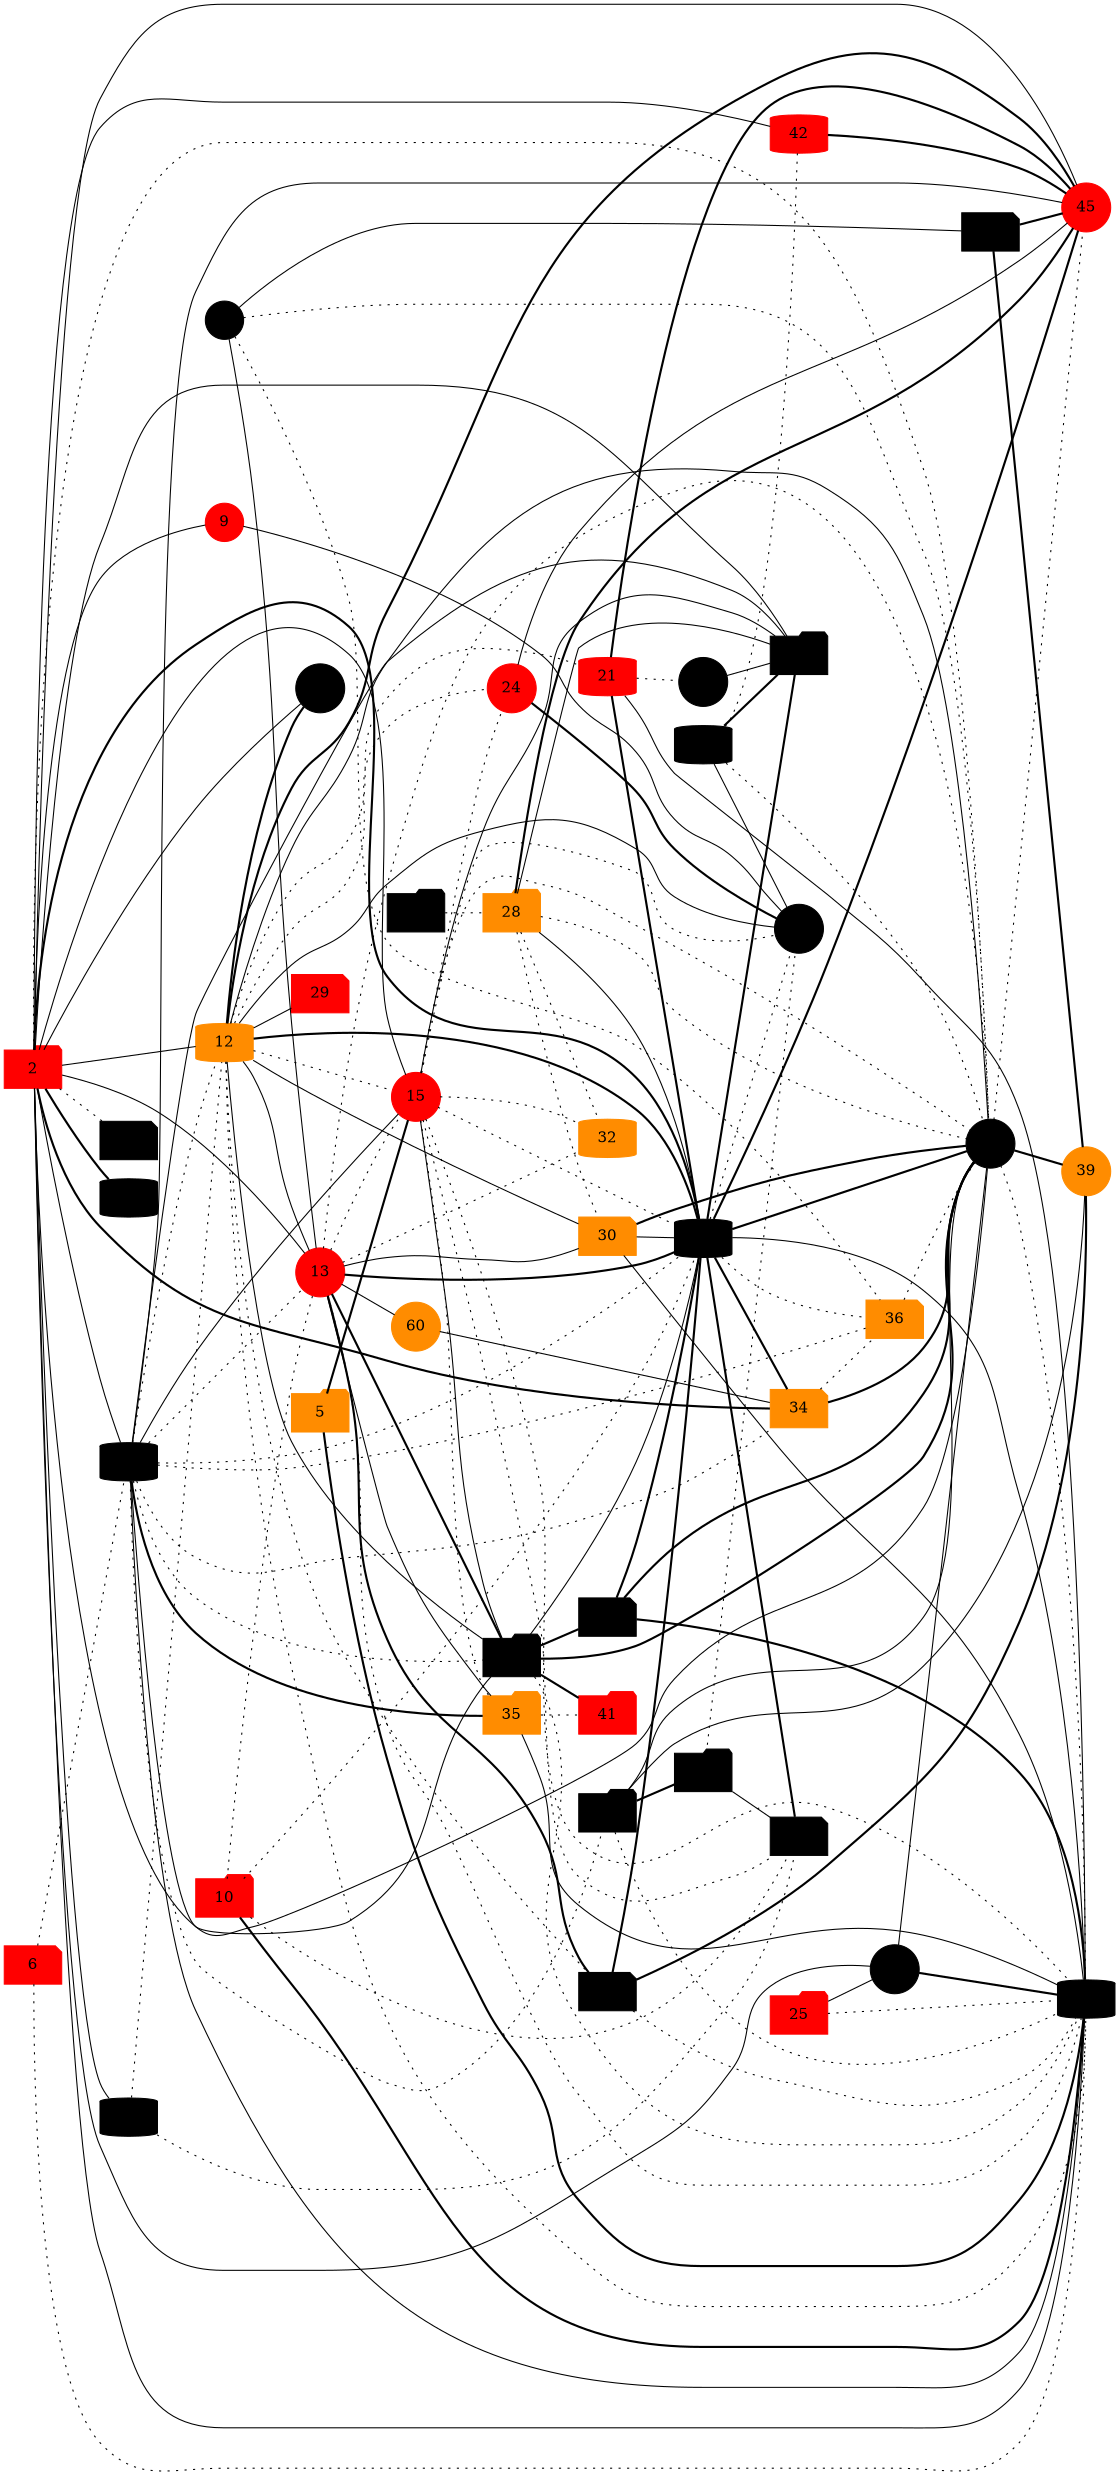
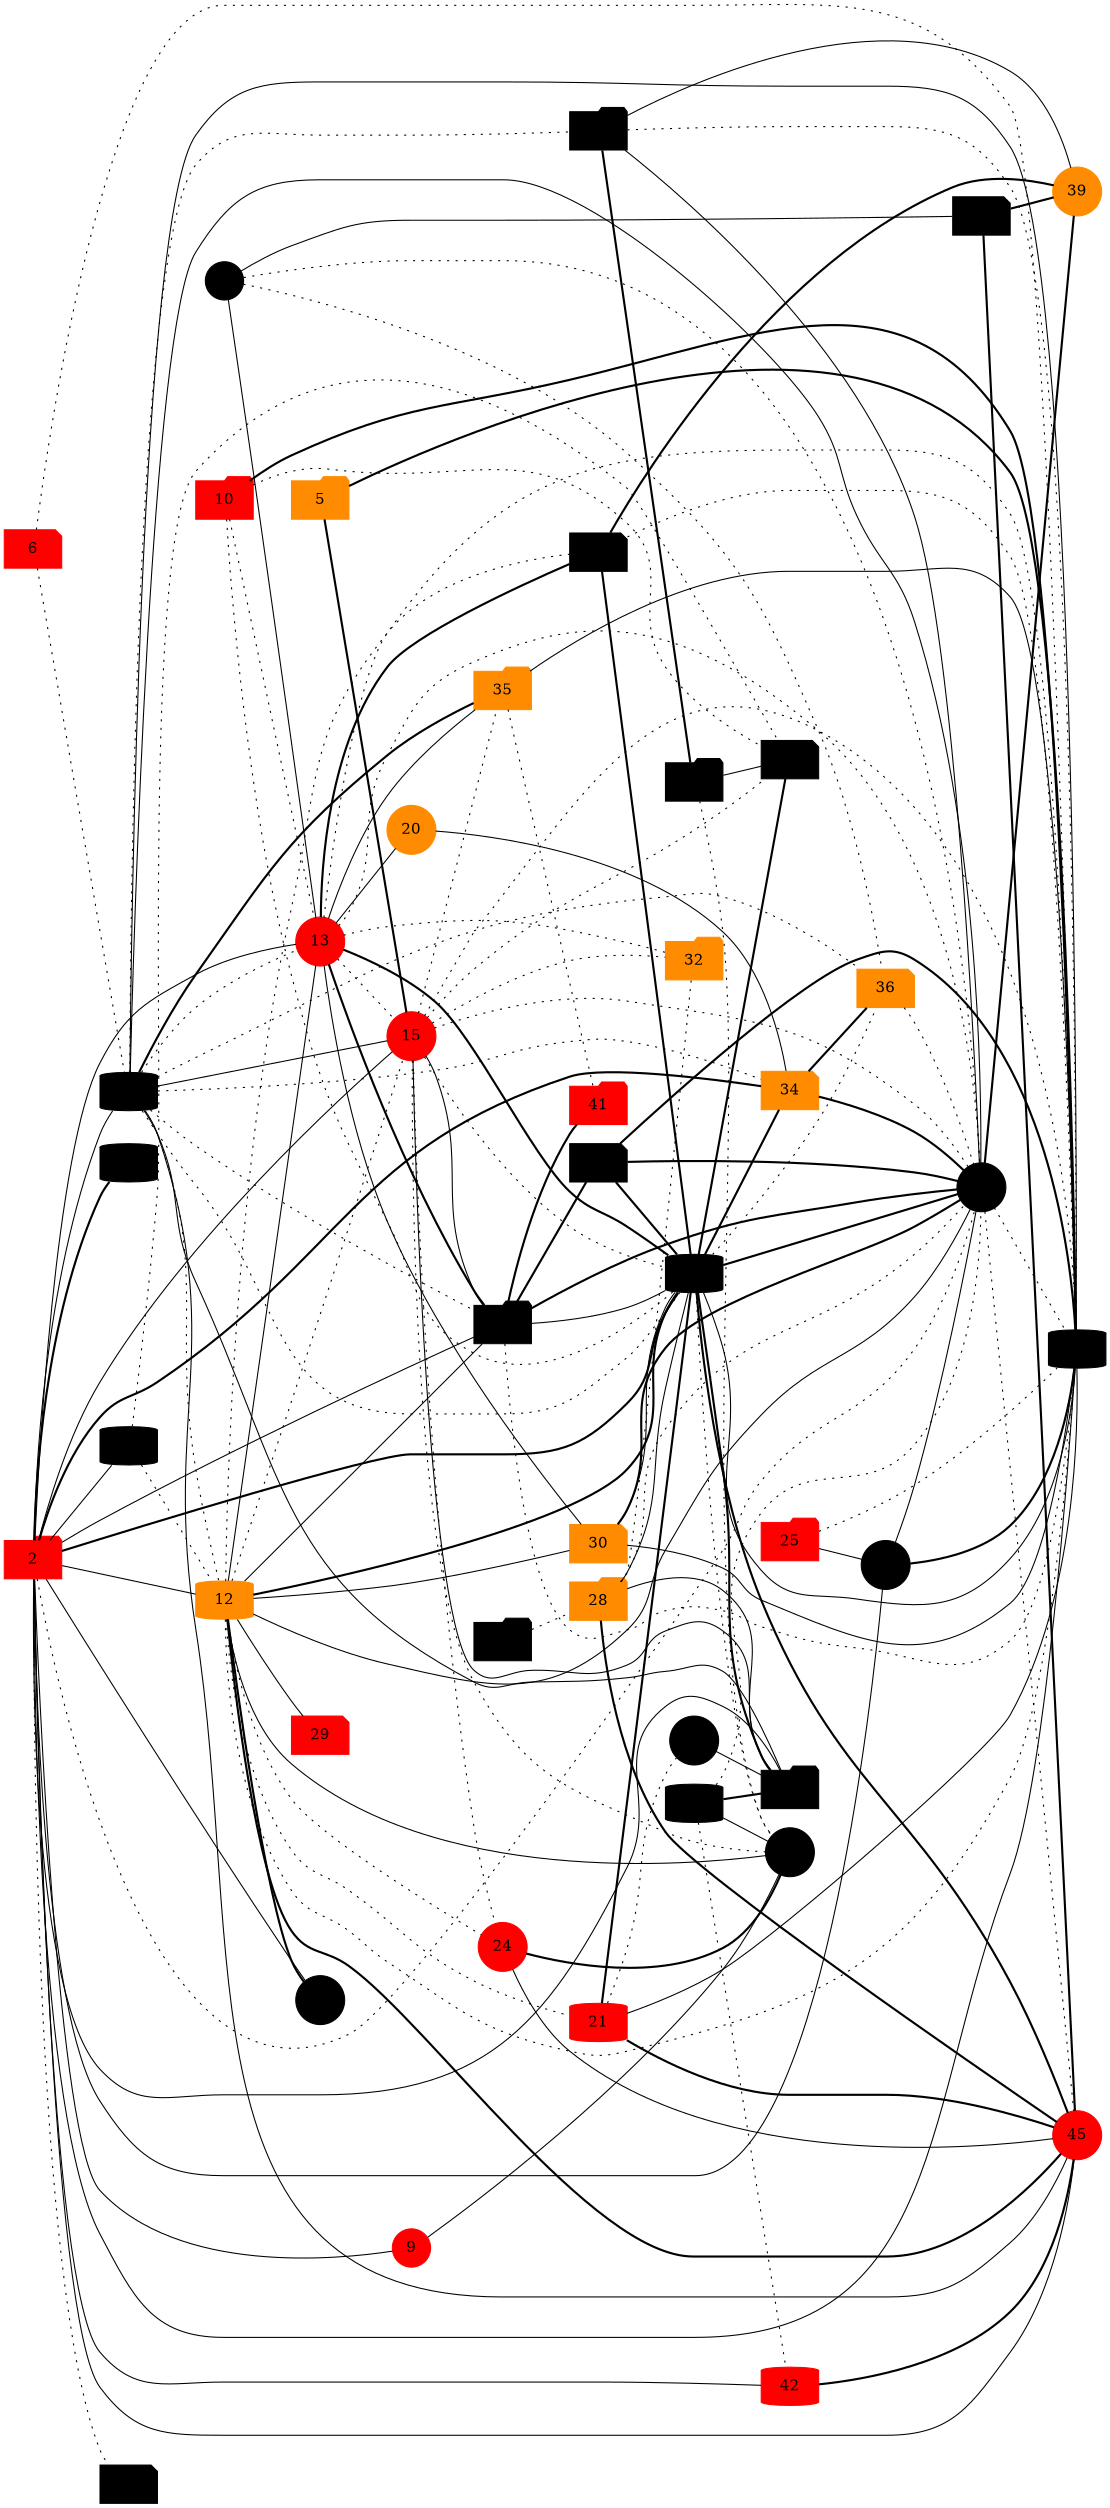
edge "28" -- "30": removed
node "32": shape cylinder -> folder
node "60": label "60" -> "20"
edge "36" -- "34": style dotted -> bold
